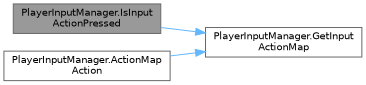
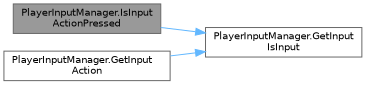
node "PlayerInputManager.GetInput ActionMap": label "PlayerInputManager.GetInput ActionMap" -> "PlayerInputManager.GetInput IsInput"
node "PlayerInputManager.ActionMap Action": label "PlayerInputManager.ActionMap Action" -> "PlayerInputManager.GetInput Action"
